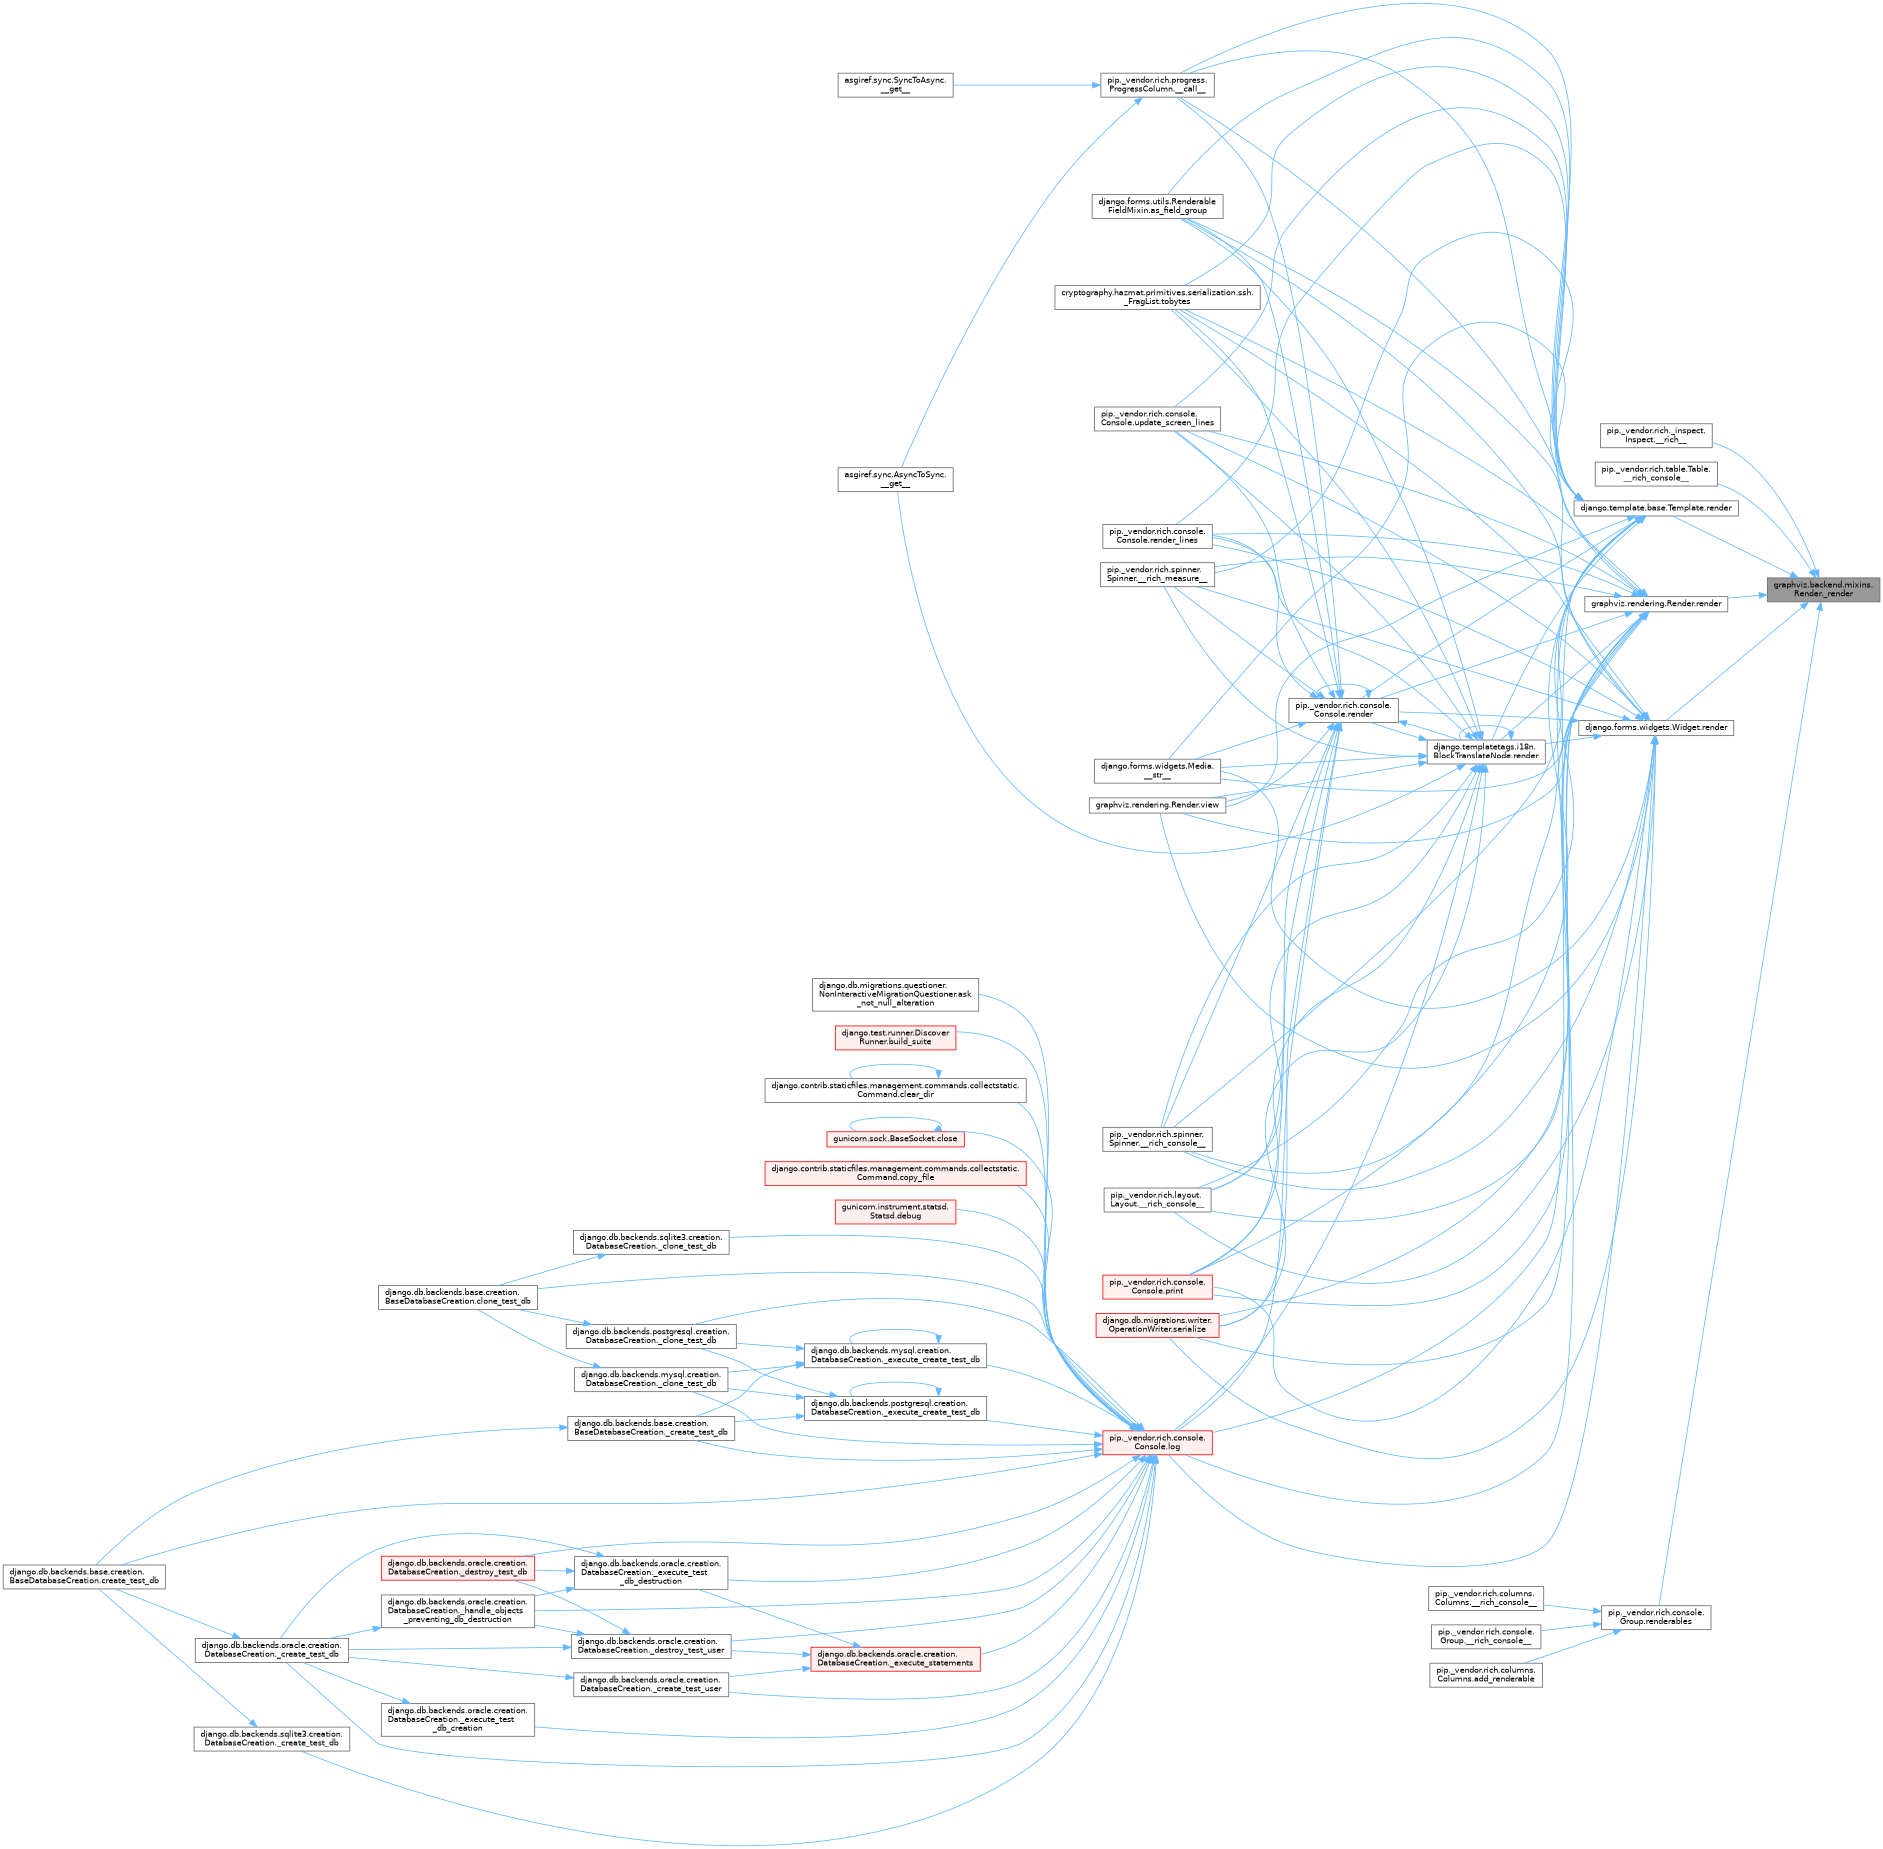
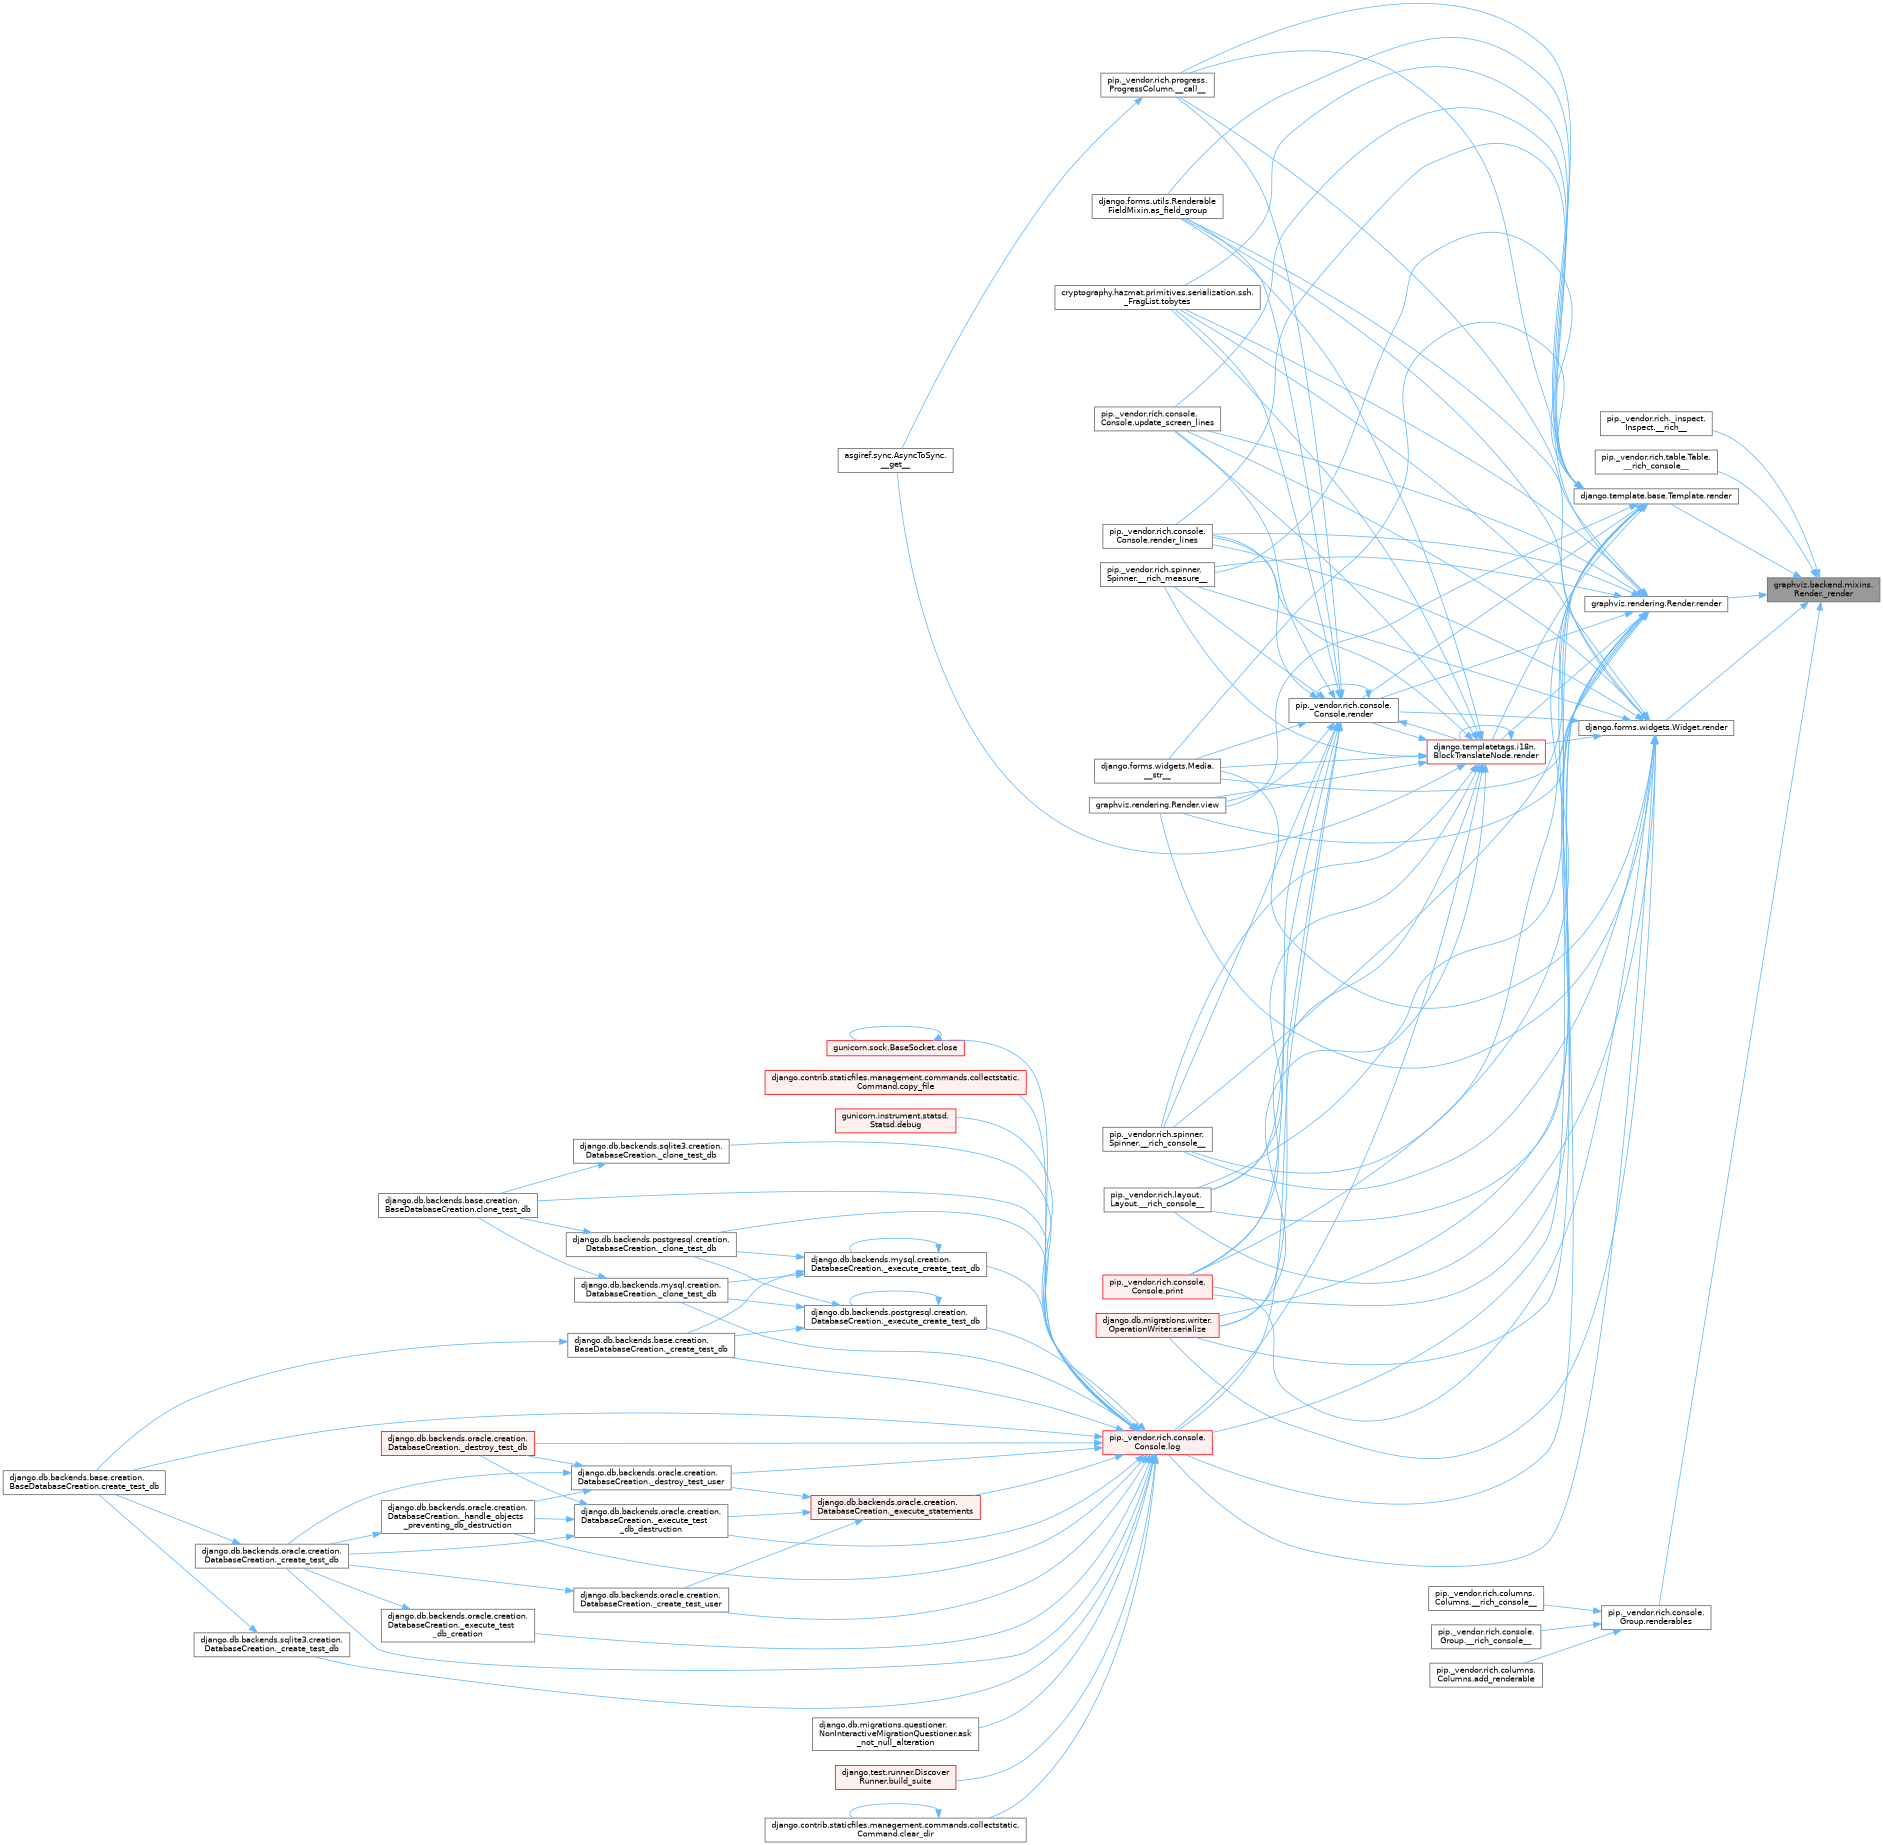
node "asgiref.sync.SyncToAsync. __get__": removed
node "django.templatetags.i18n. BlockTranslateNode.render": color grey40 -> red
